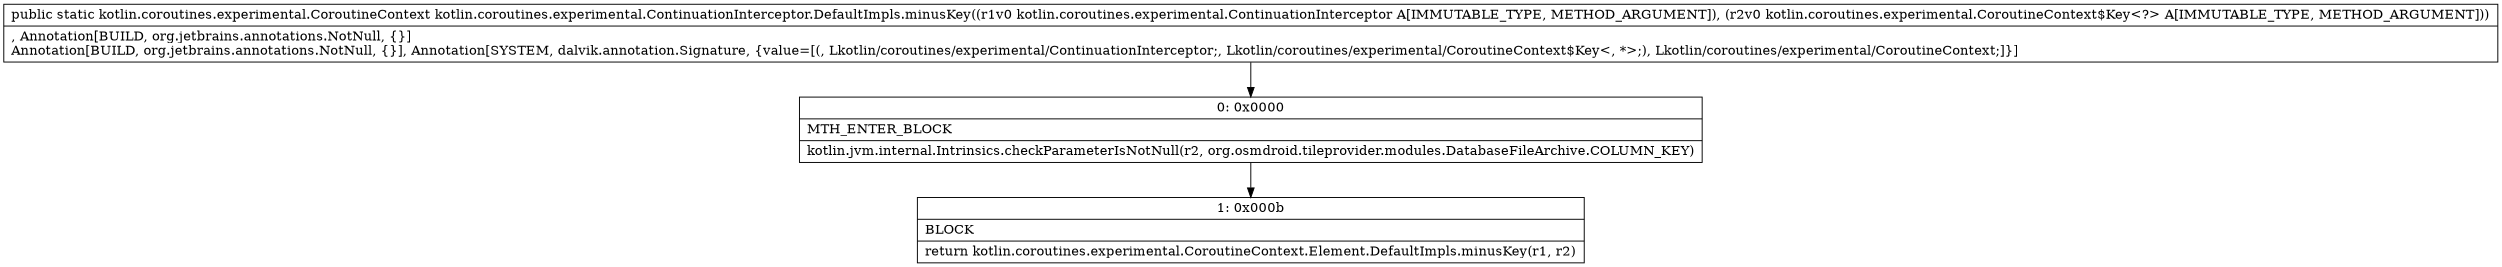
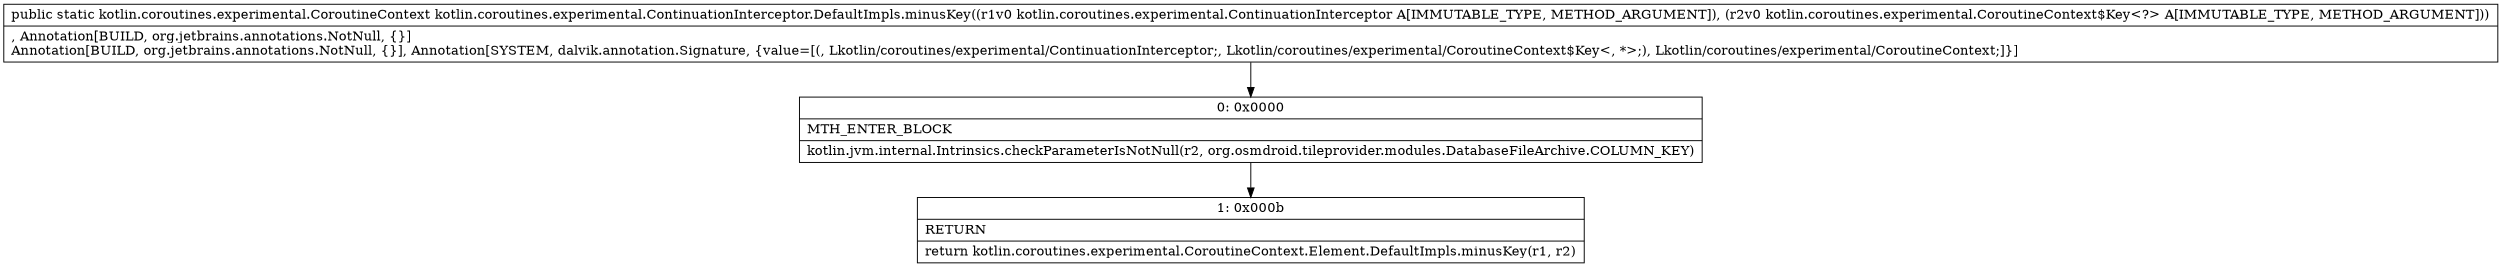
node "1: 0x000b": text "BLOCK" -> "RETURN"
